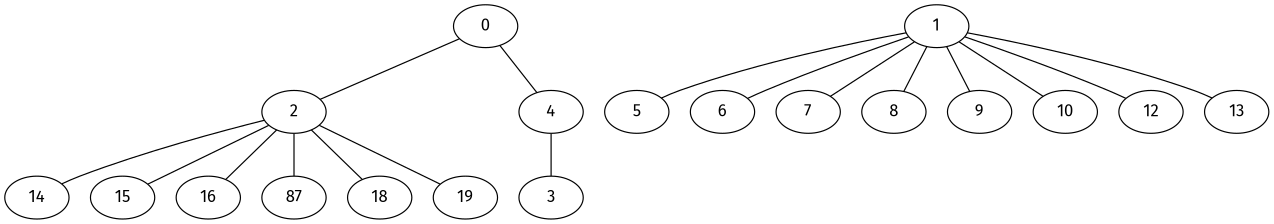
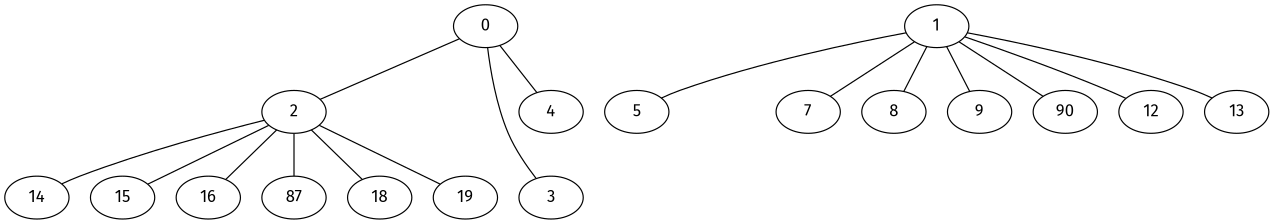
node "6": removed
node "10": label "10" -> "90"
edge "4" -- "3": now "0" -- "3"
